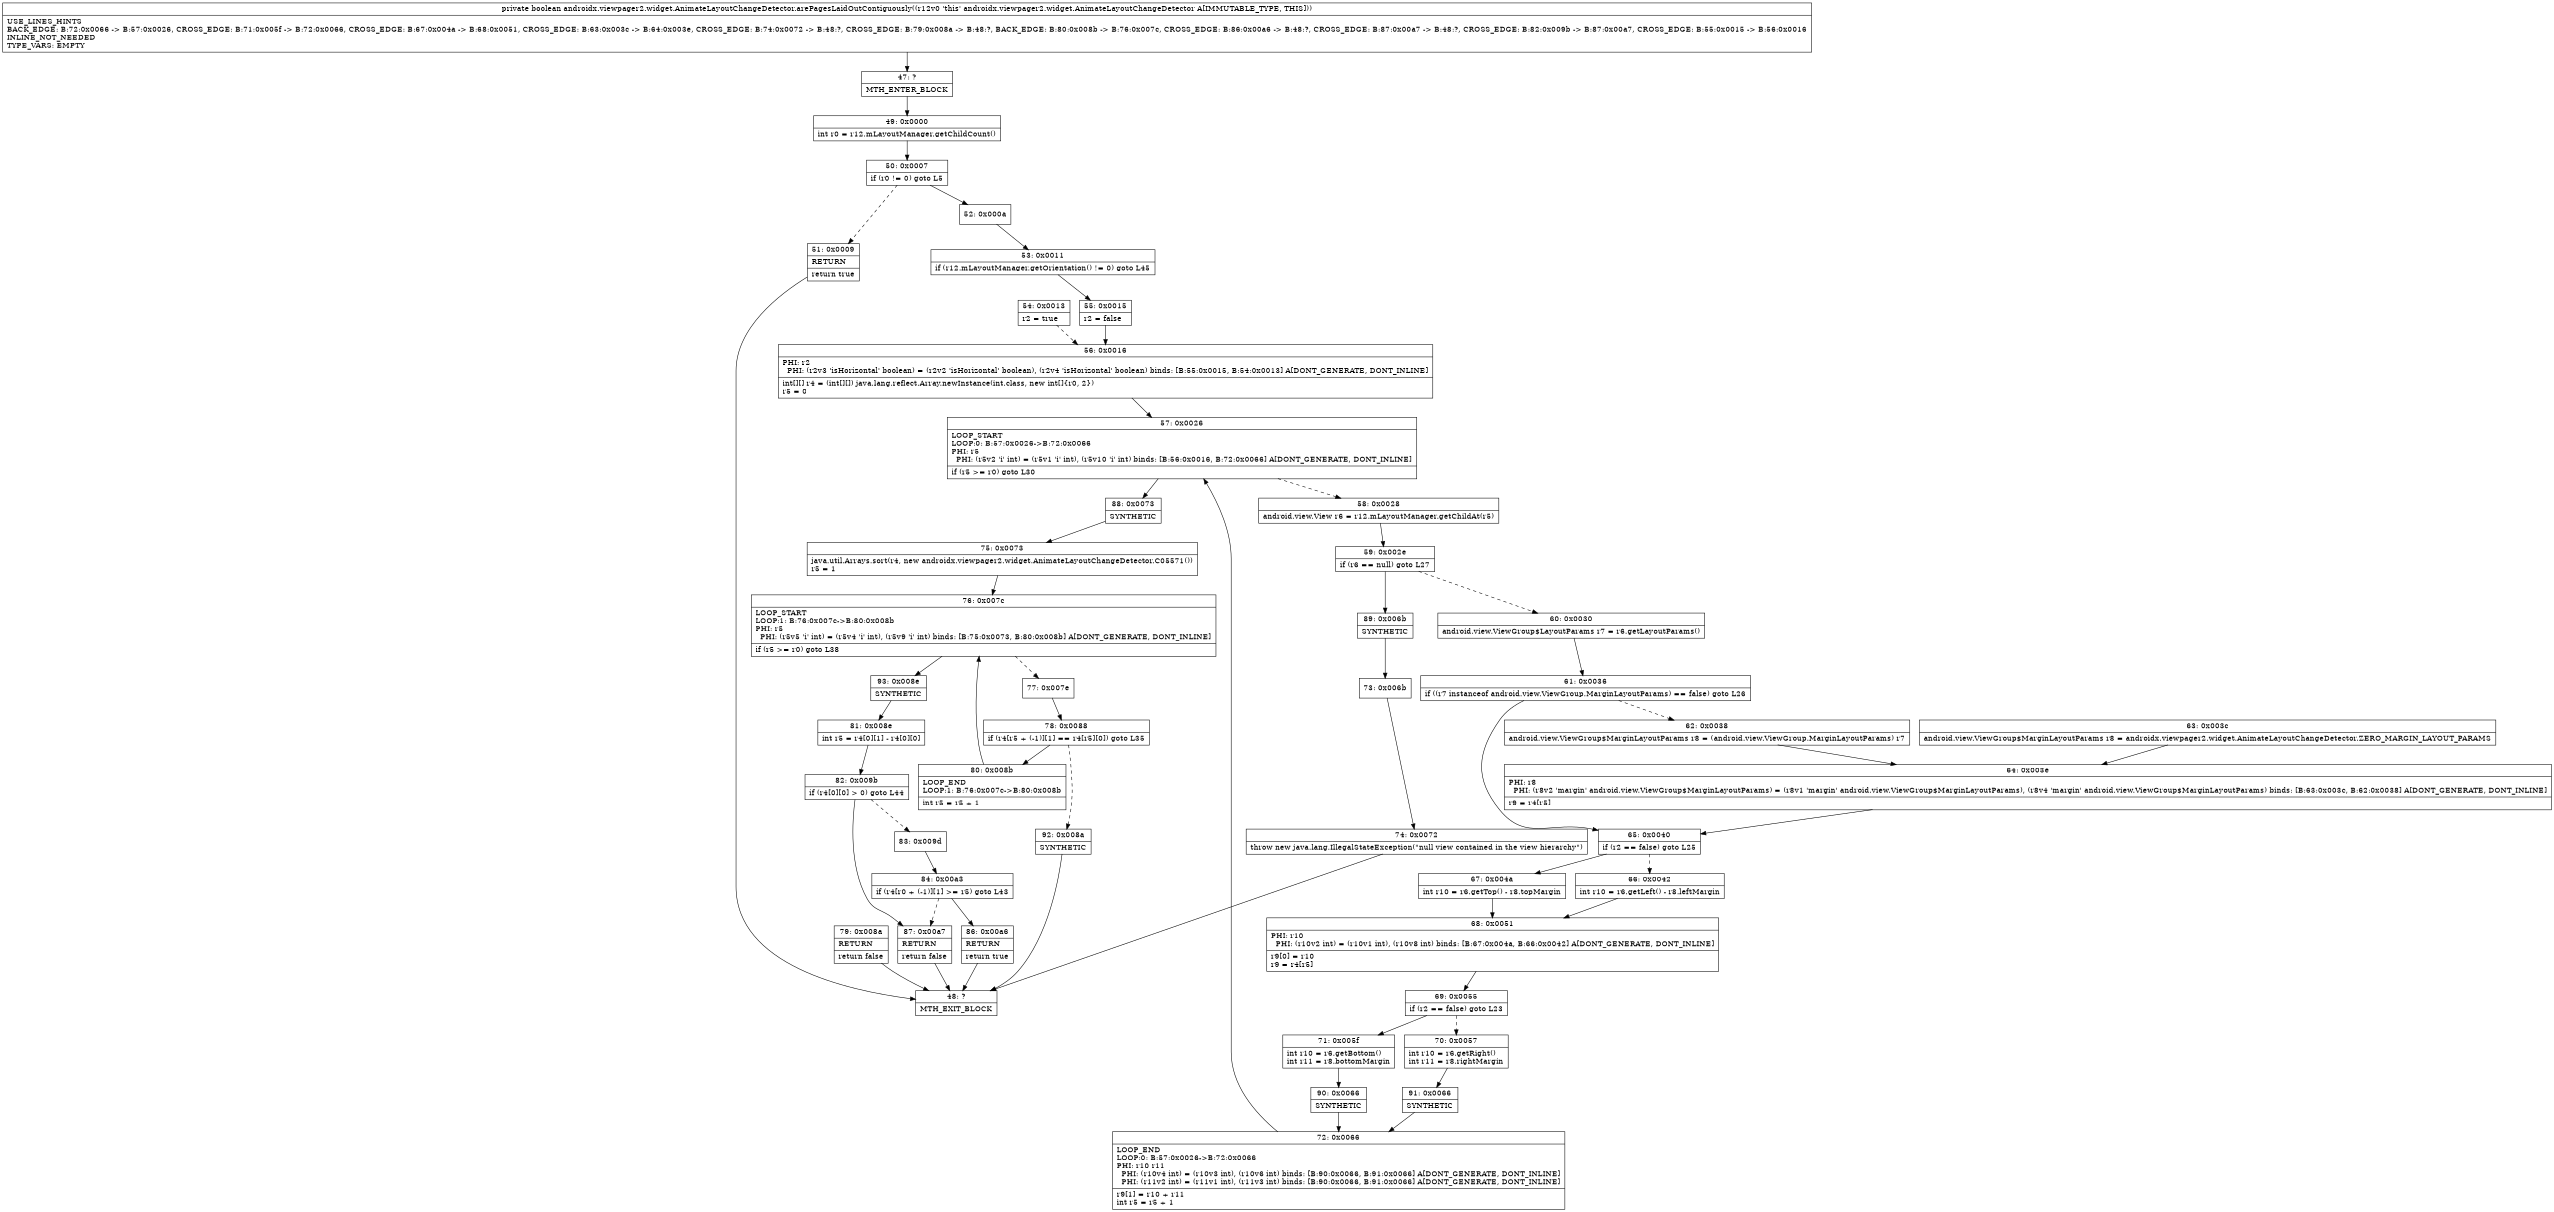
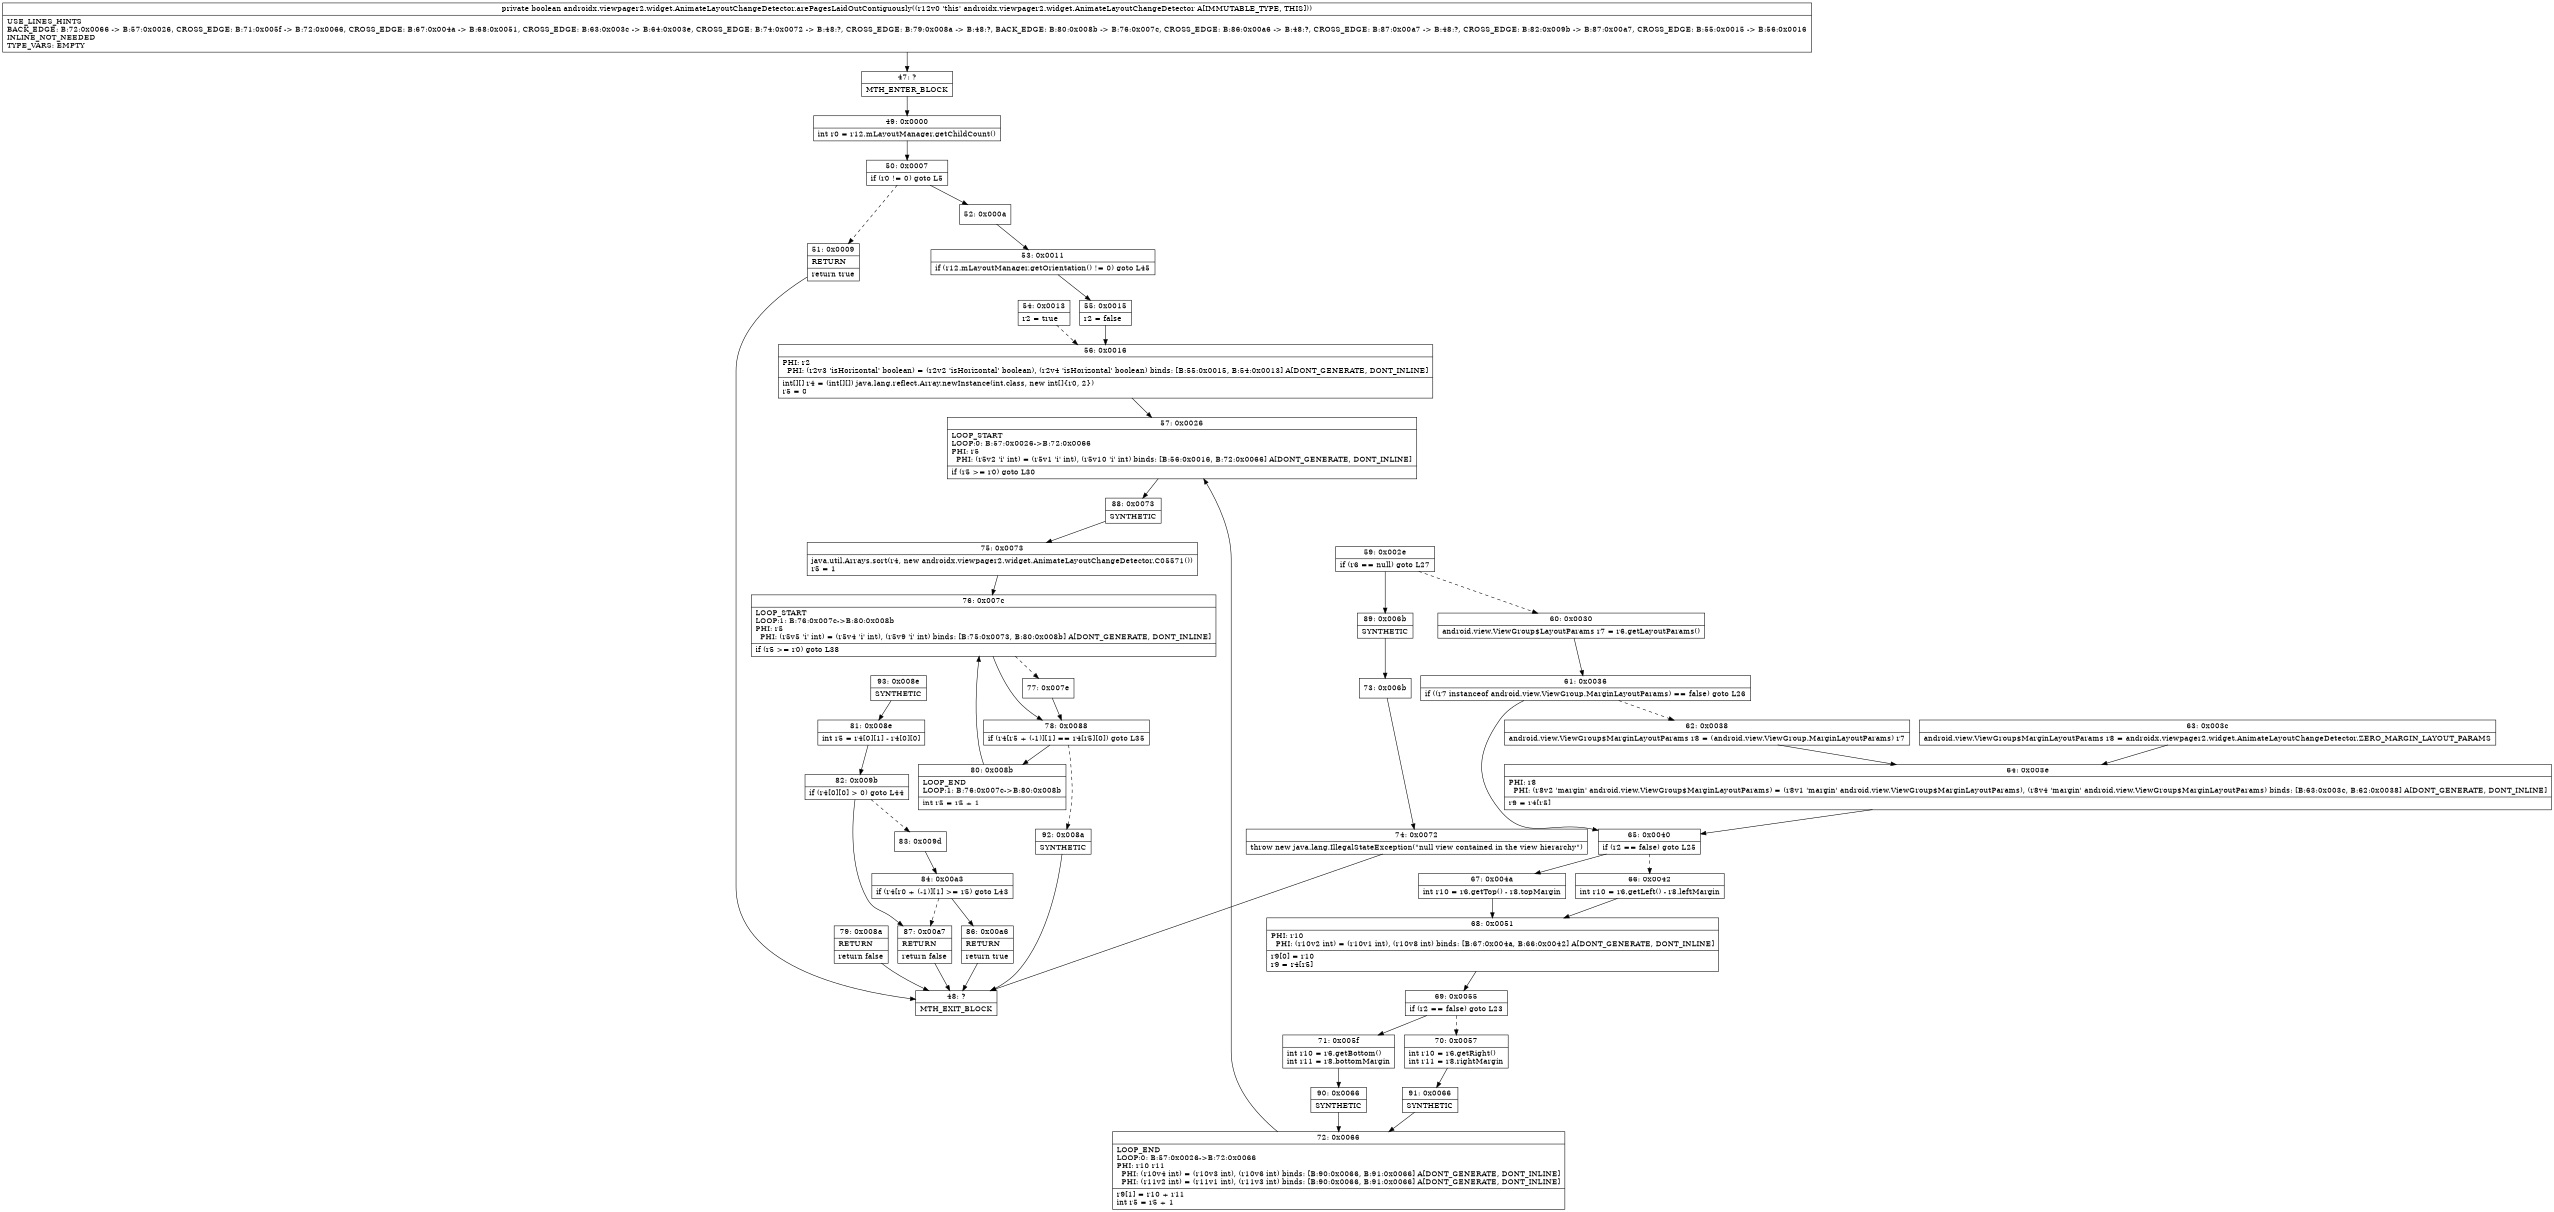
node "58: 0x0028": removed
edge "76: 0x007c" -> "93: 0x008e": now "76: 0x007c" -> "78: 0x0088"
